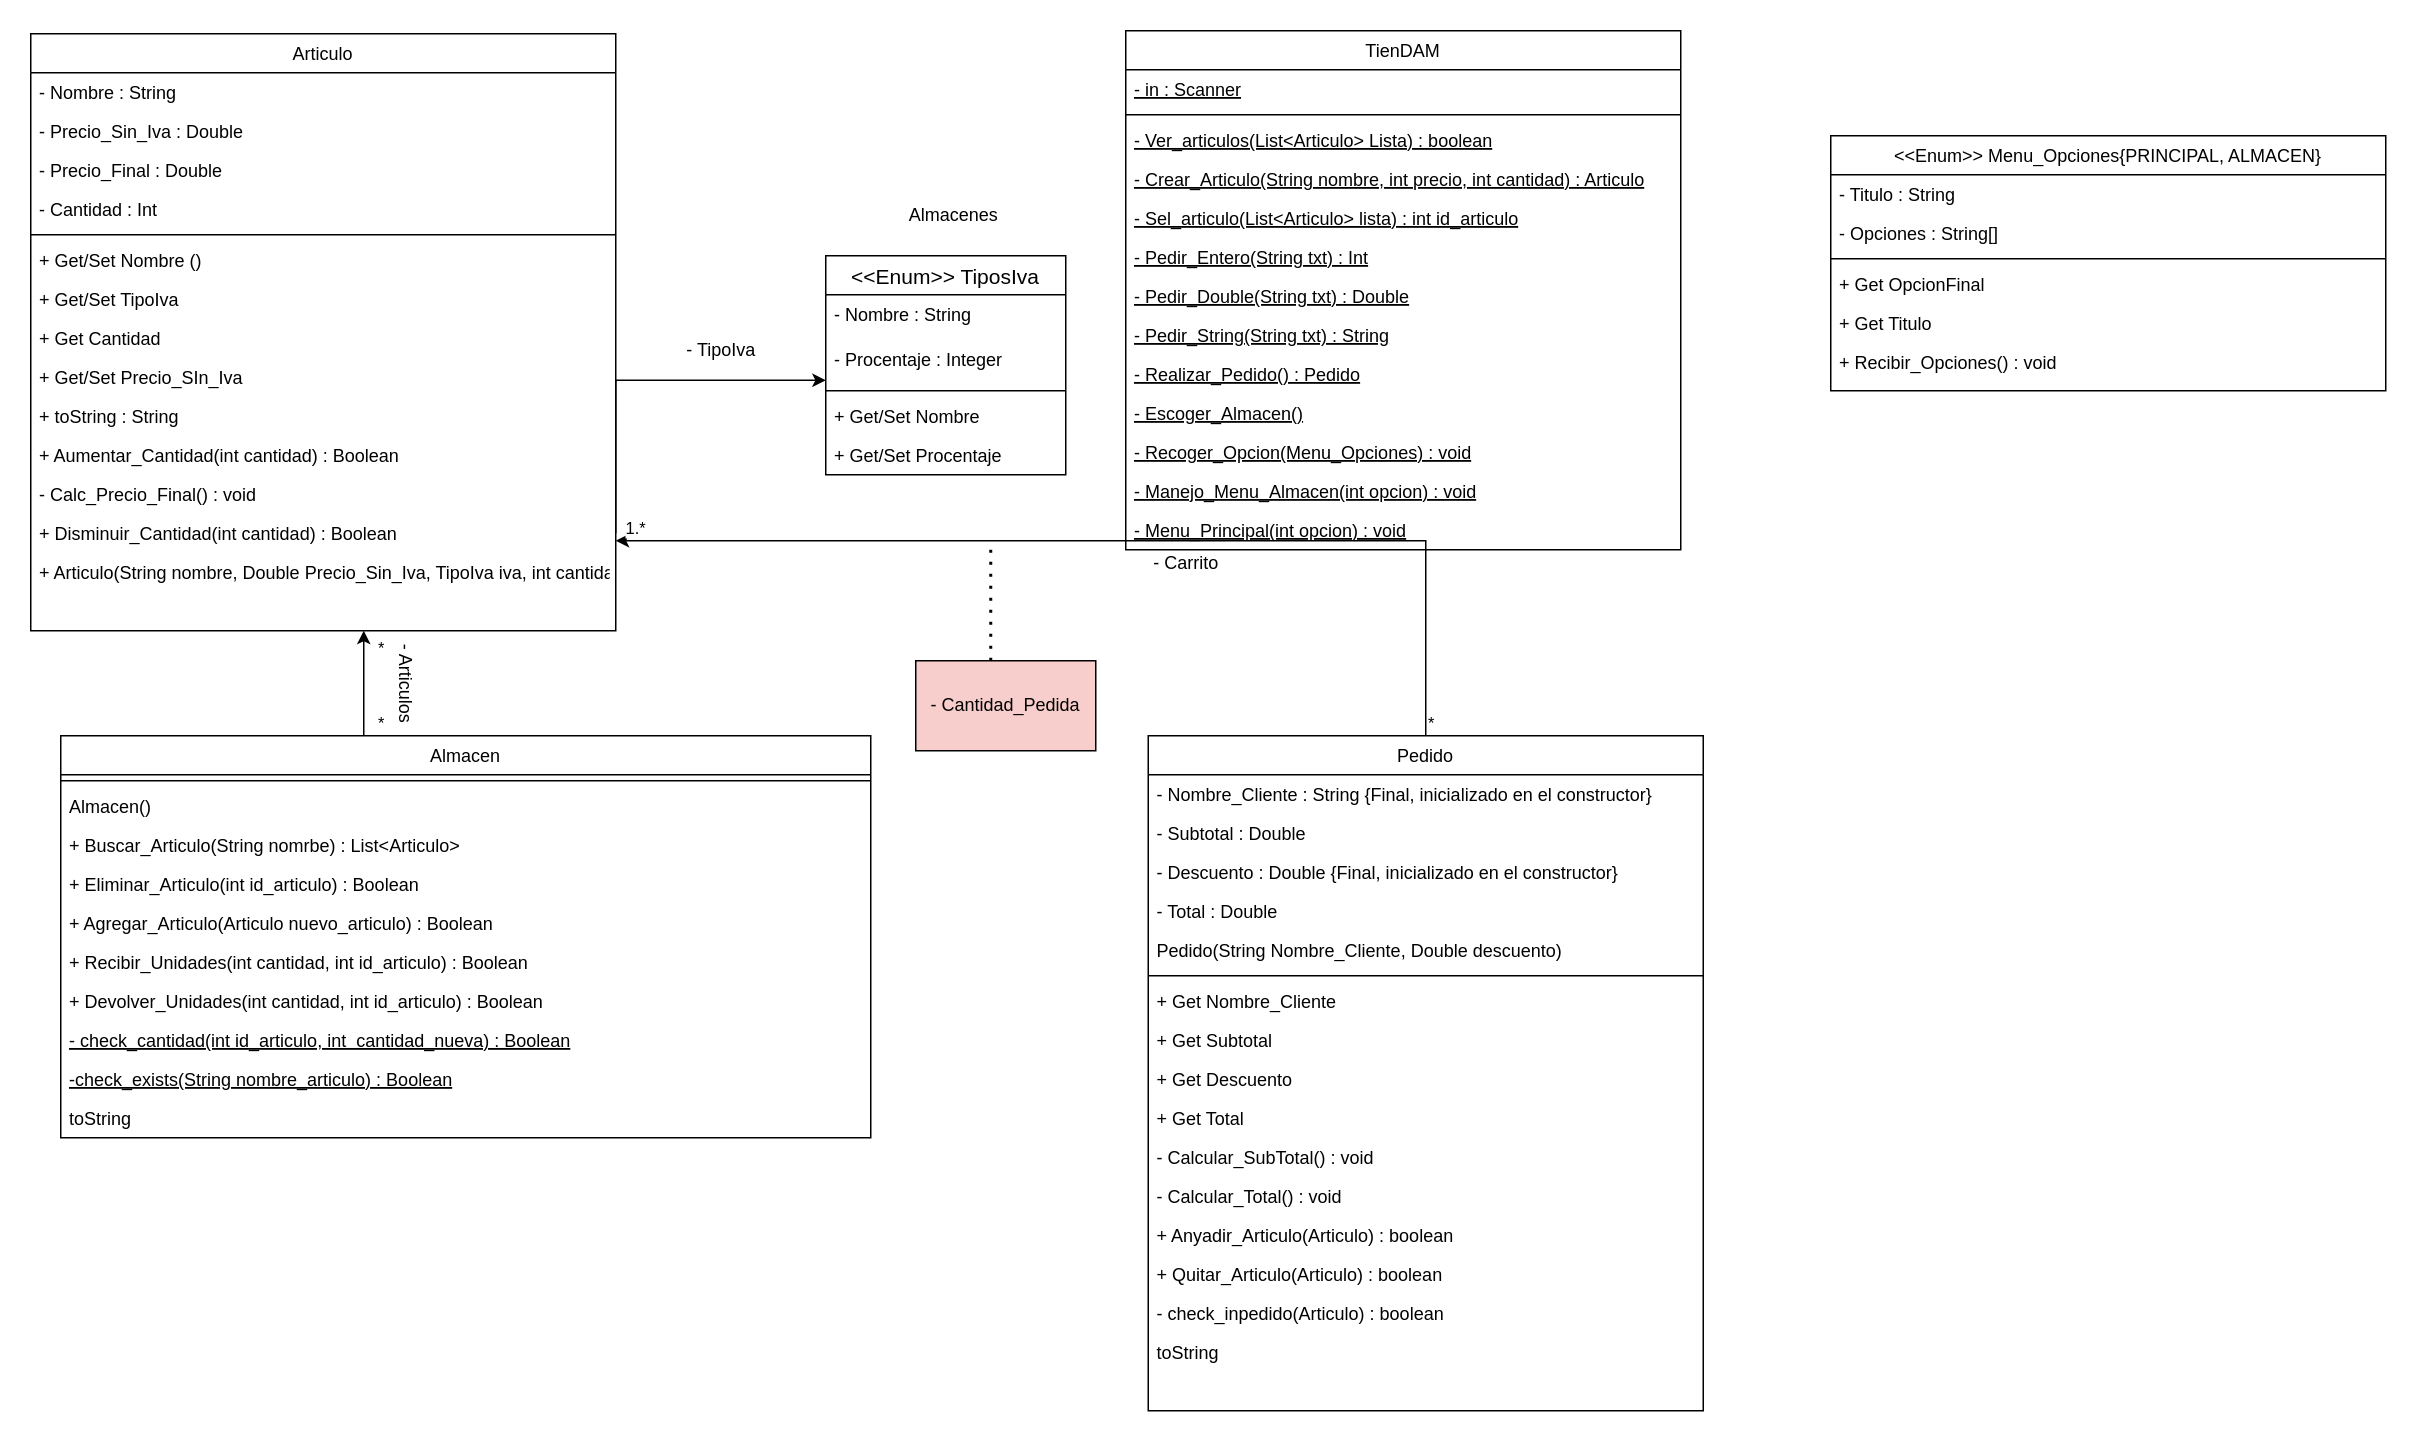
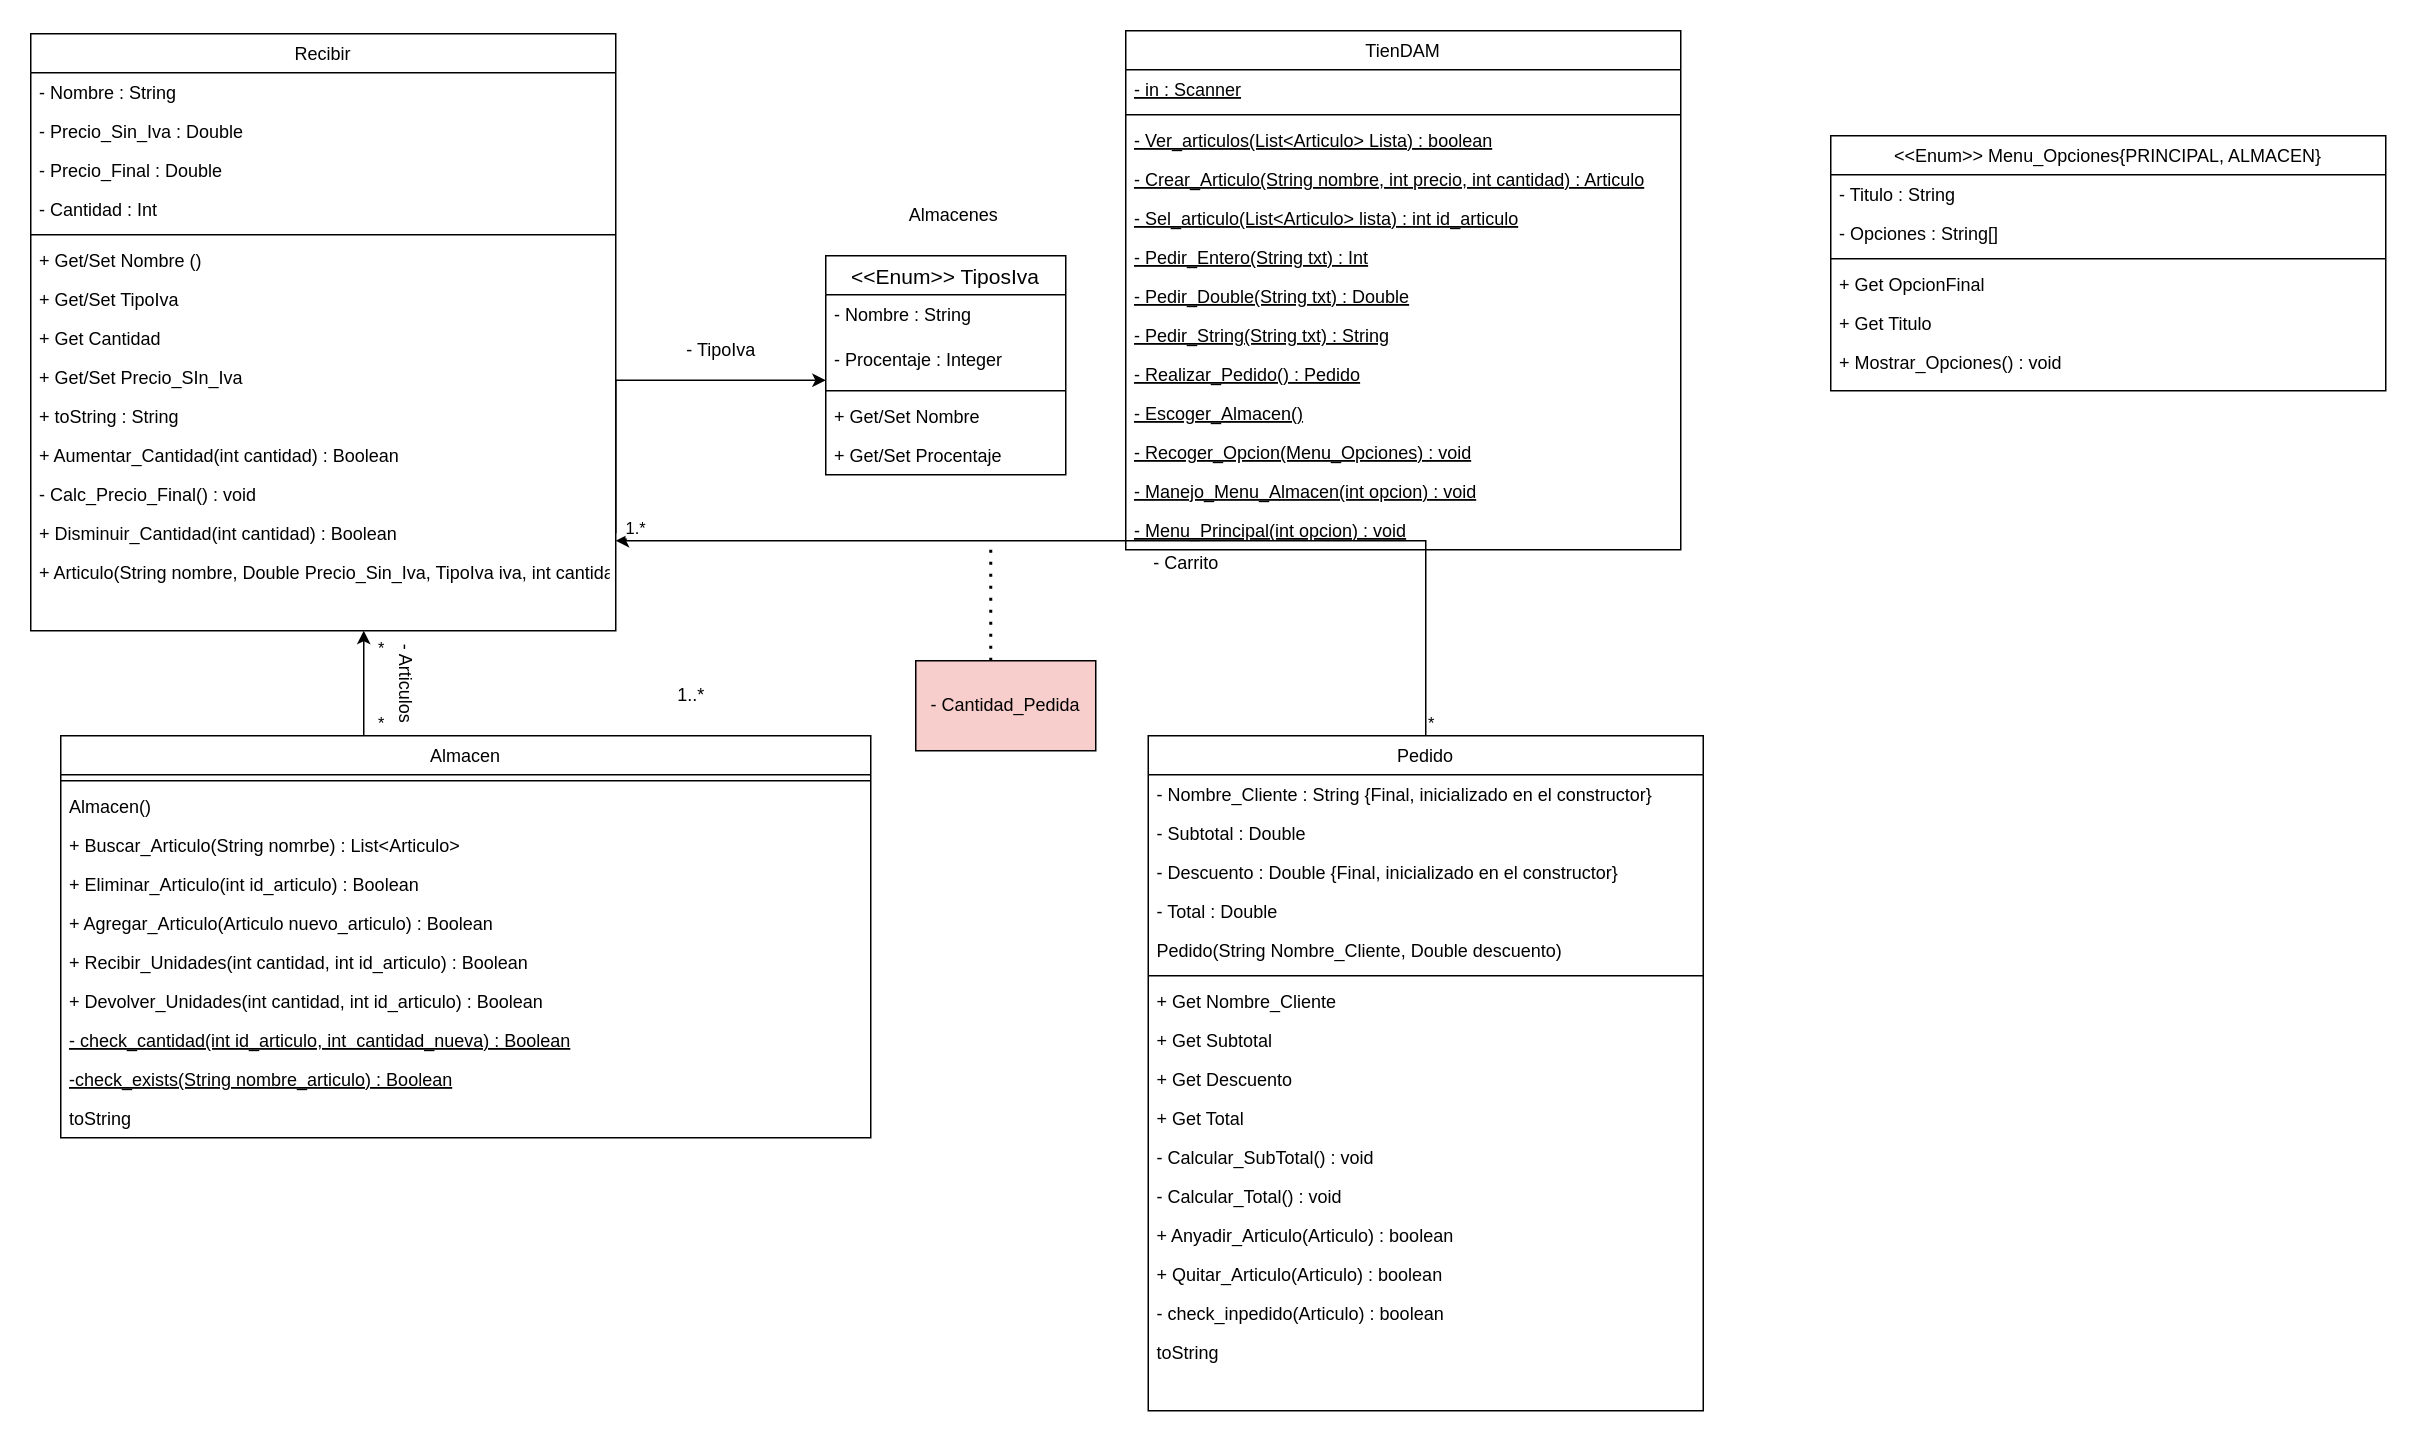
node "Articulo": label "Articulo" -> "Recibir"
node "+ Recibir_Opciones() : void": label "+ Recibir_Opciones() : void" -> "+ Mostrar_Opciones() : void"
node "1..*": added
